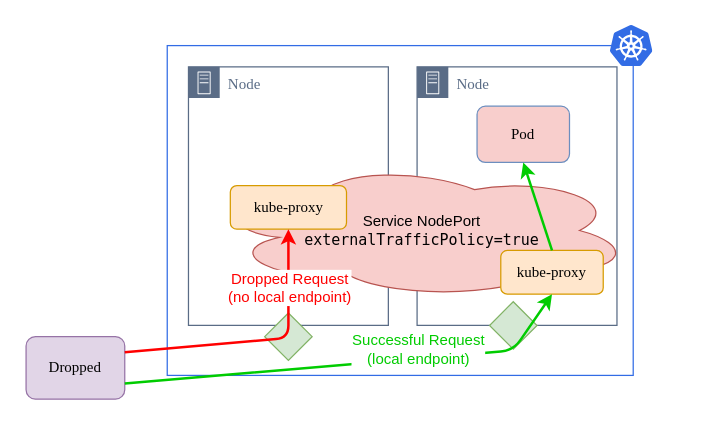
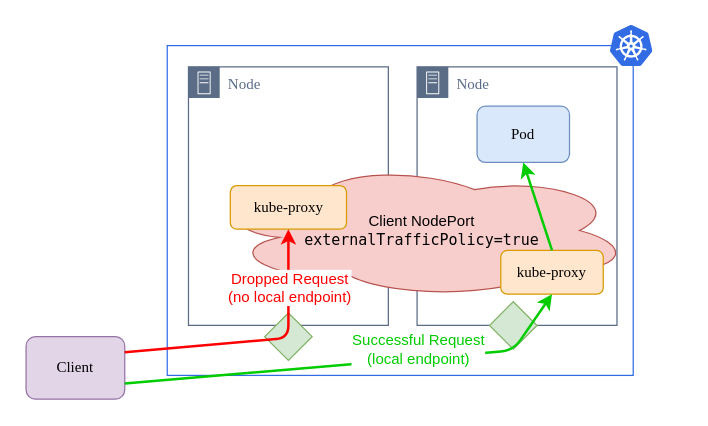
node "Pod": fillcolor #f8cecc -> #dae8fc
node "Service NodePort externalTrafficPolicy=true": label "Service NodePort externalTrafficPolicy=true" -> "Client NodePort externalTrafficPolicy=true"
node "Dropped": label "Dropped" -> "Client"
